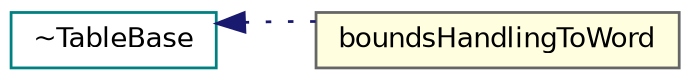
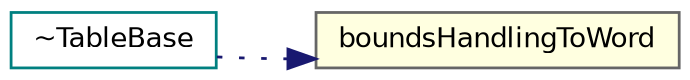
edge "boundsHandlingToWord" -> "~TableBase": reversed
